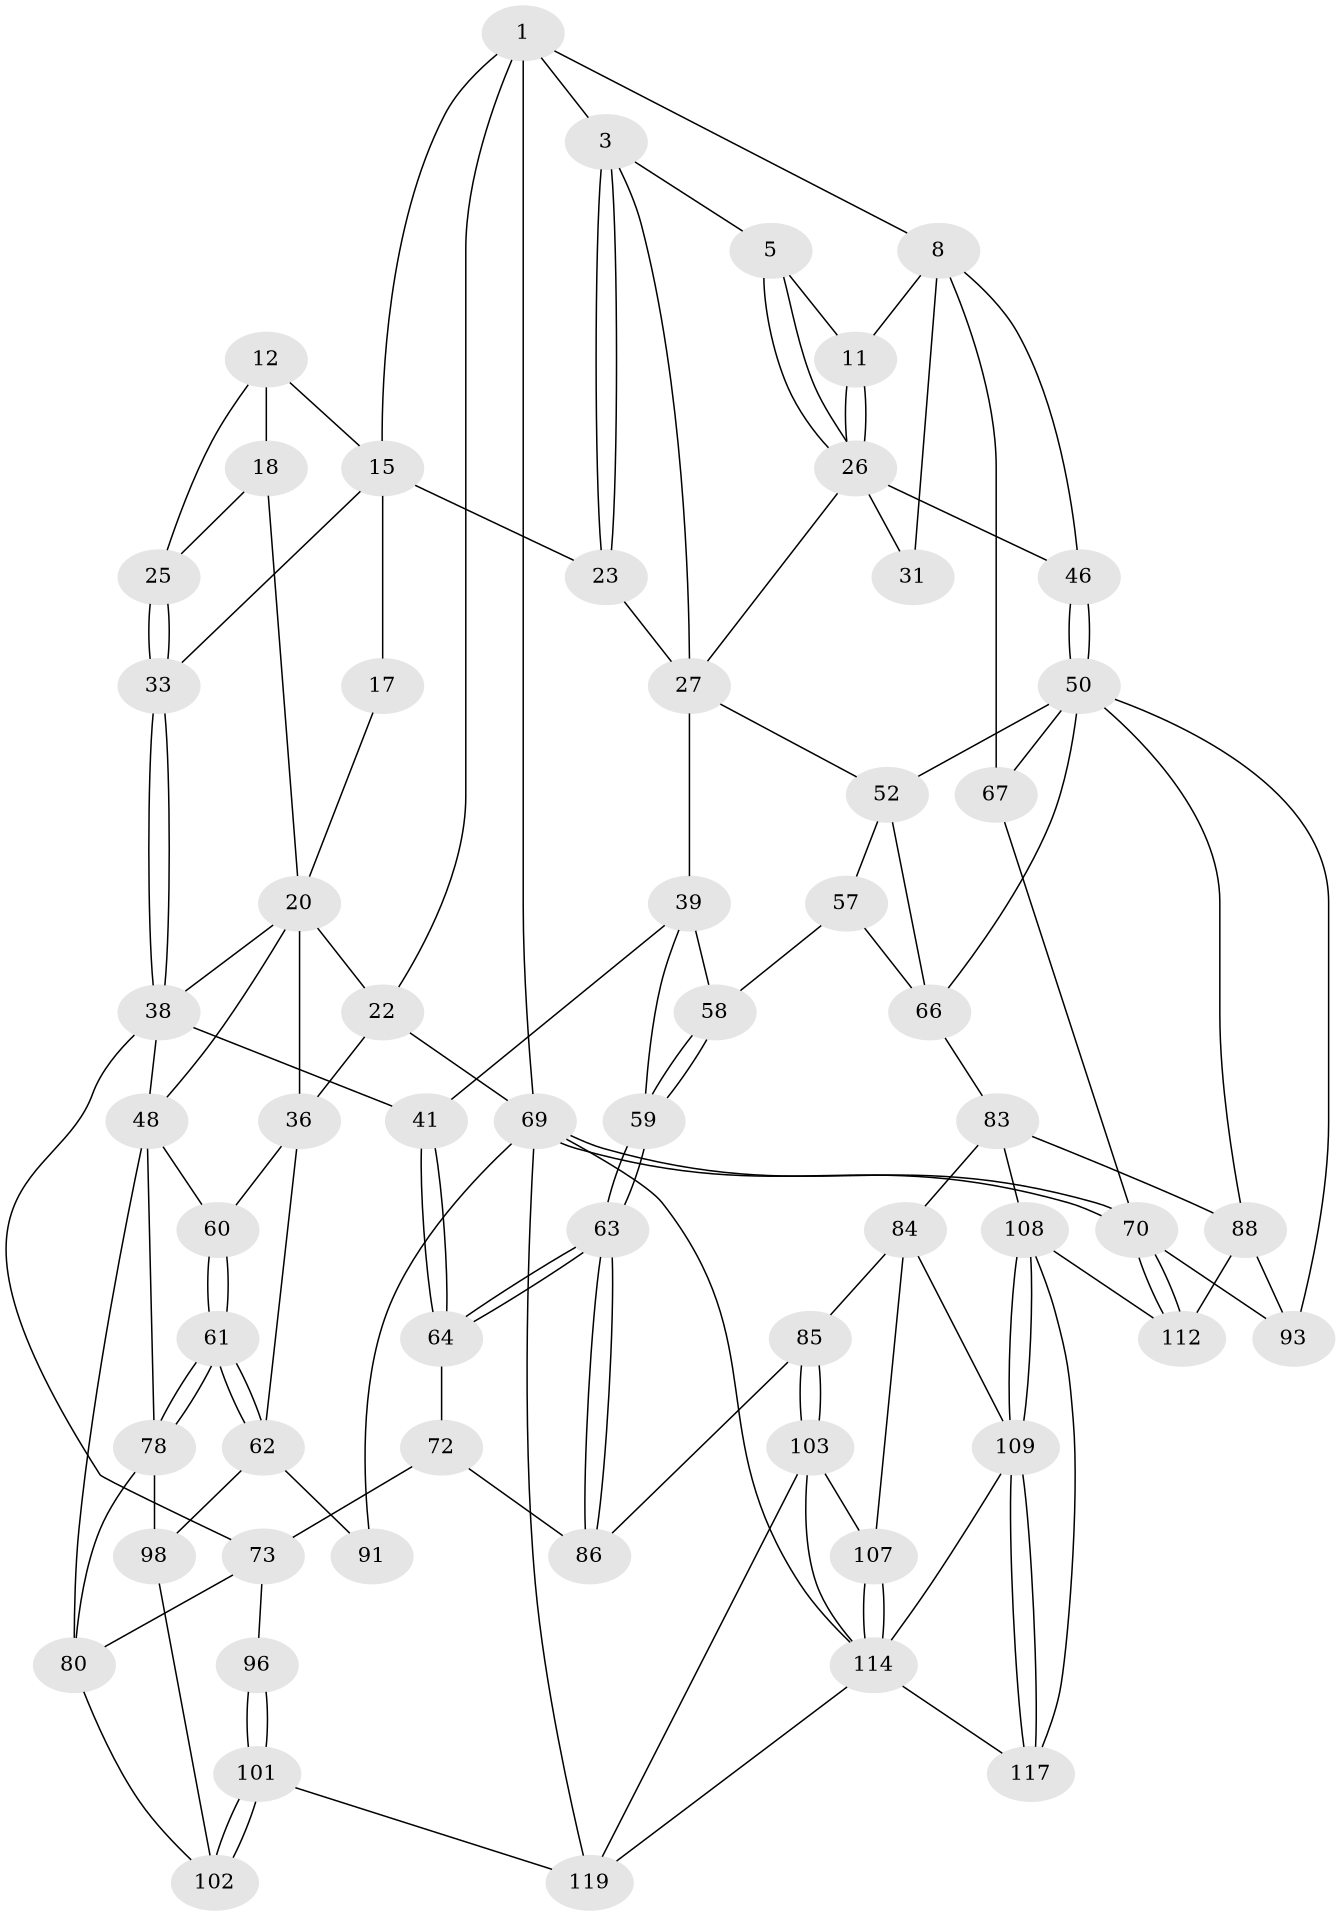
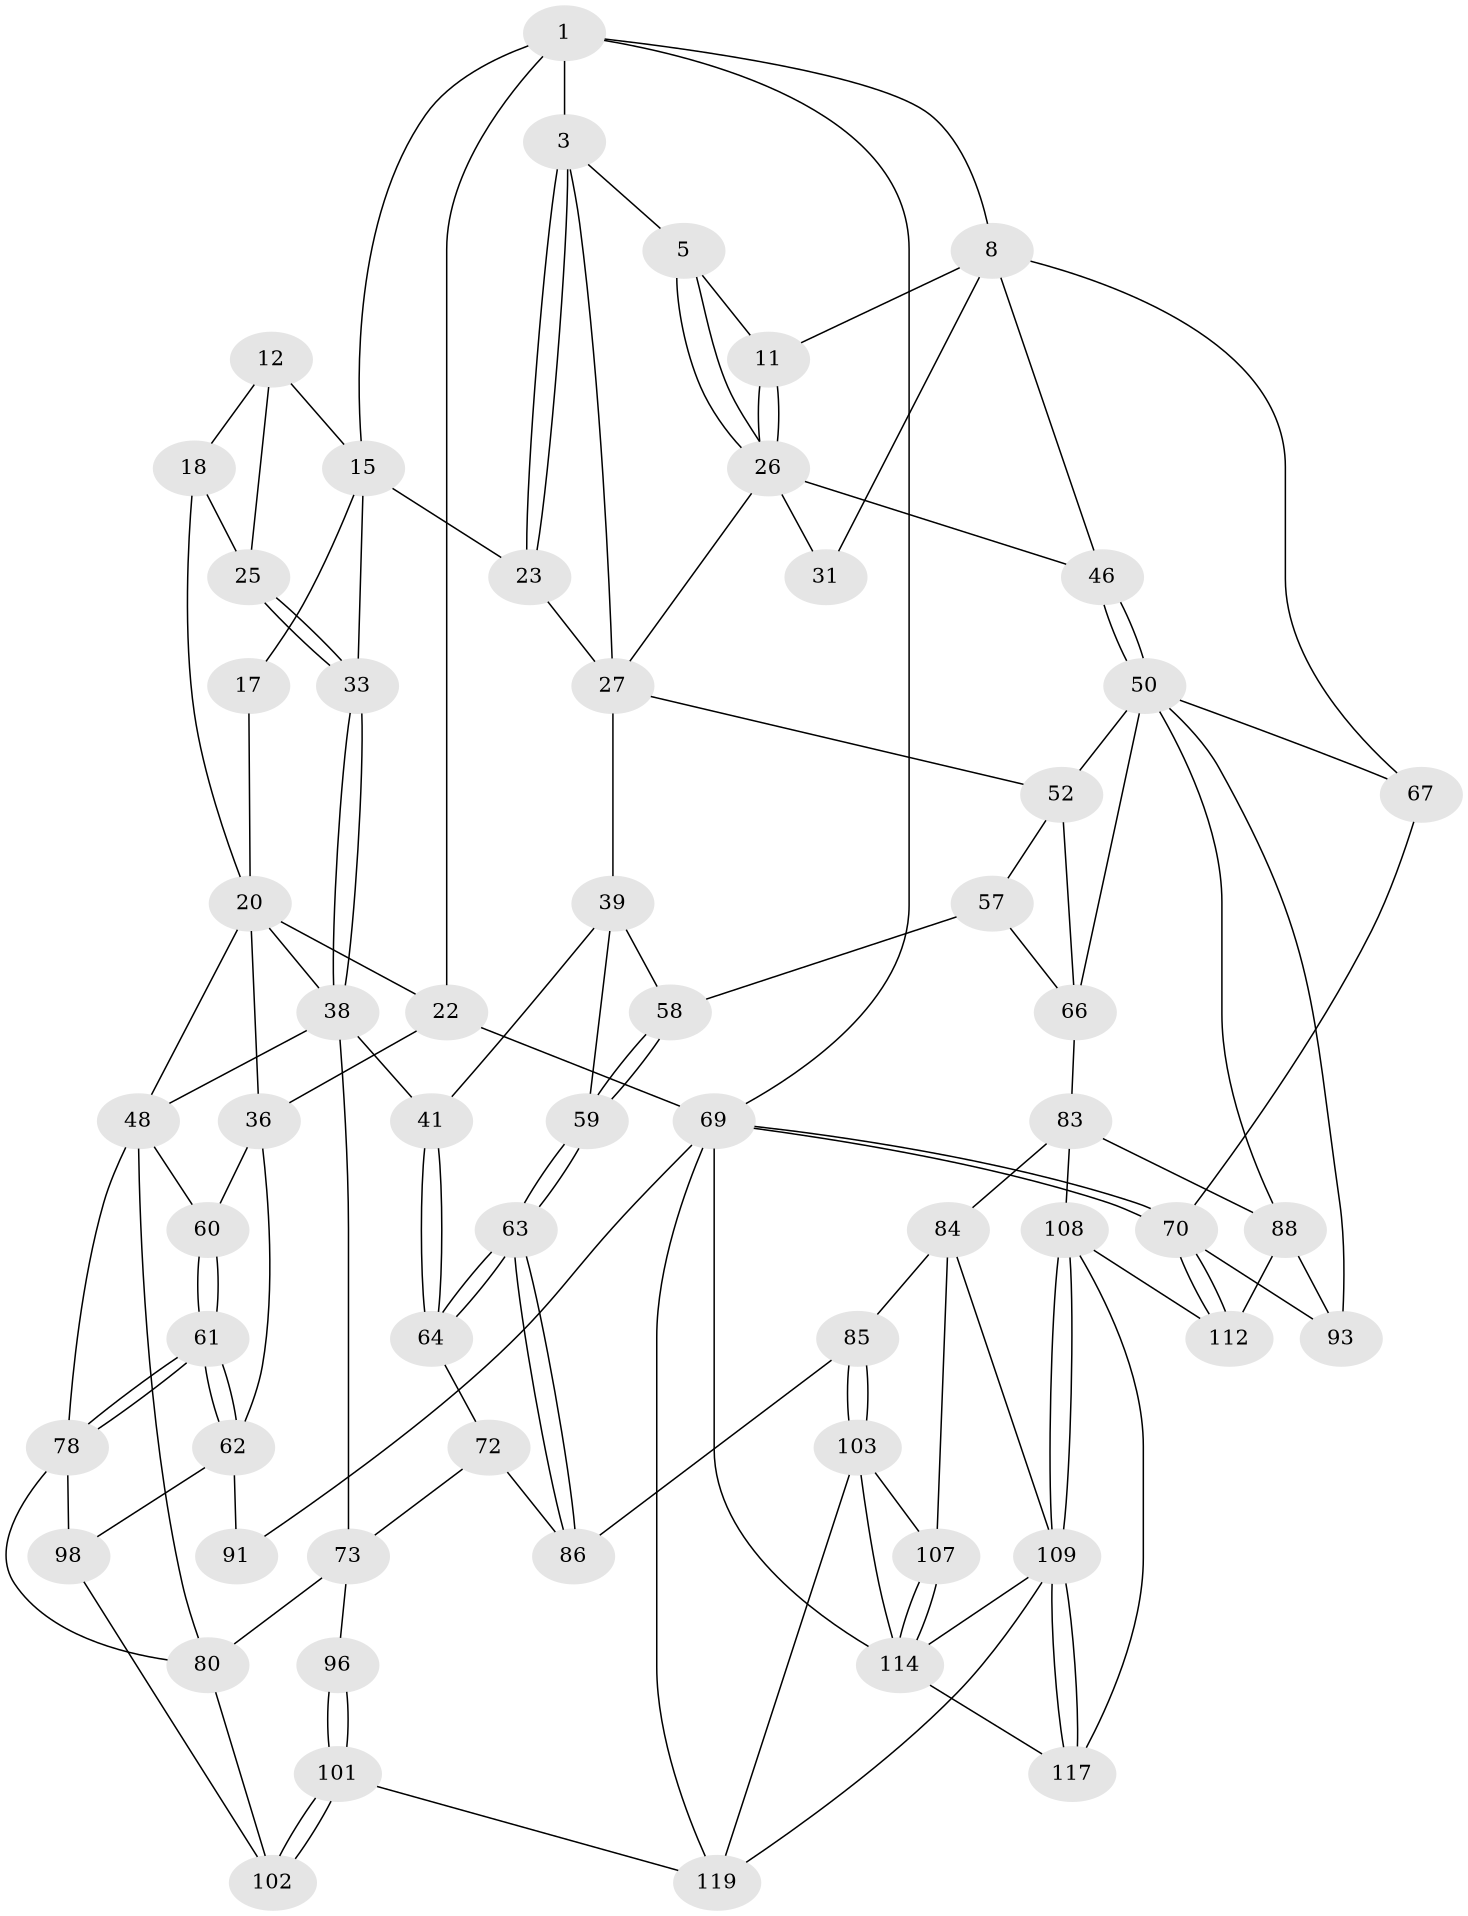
edge "114" -- "119": now "109" -- "119"
